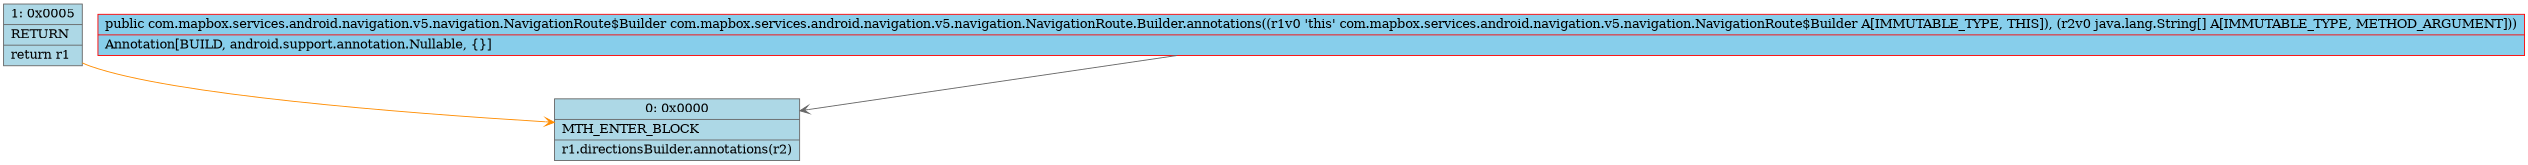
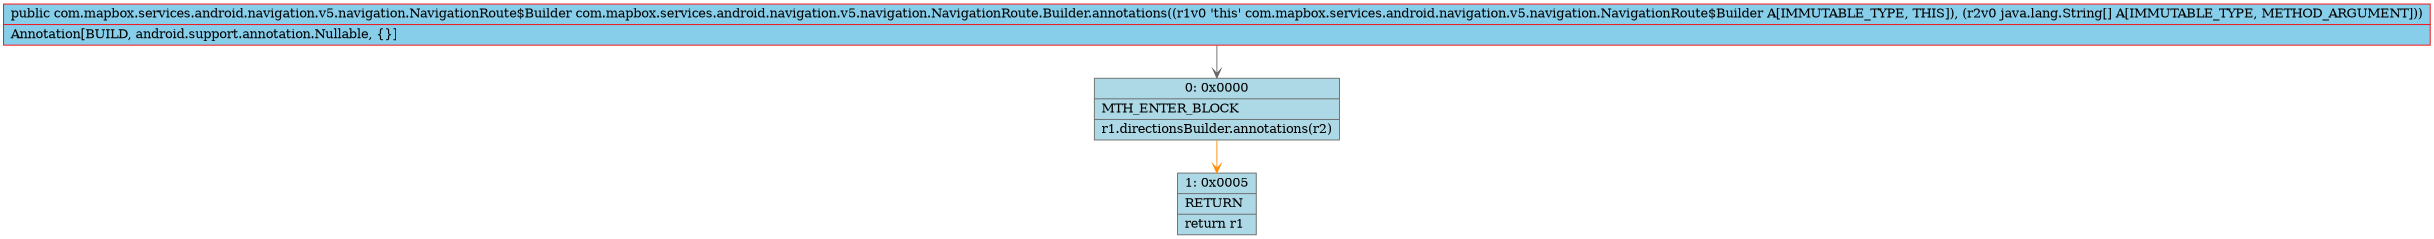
edge "1: 0x0005" -> "0: 0x0000": reversed
